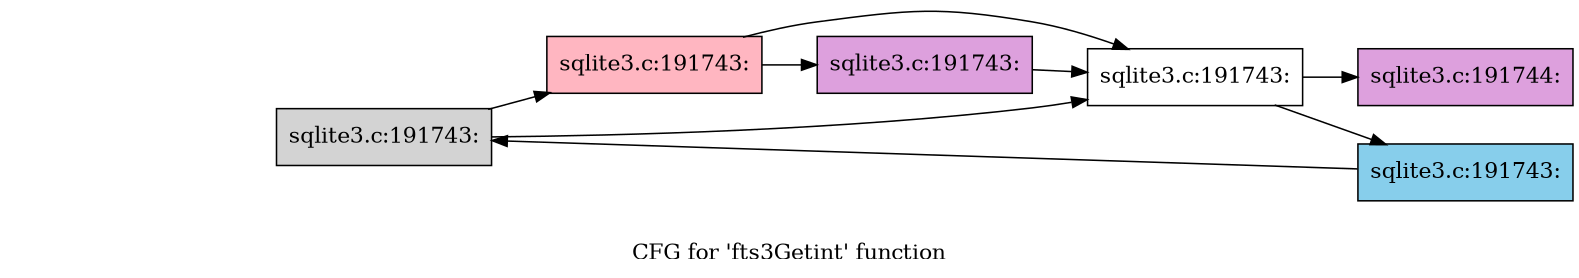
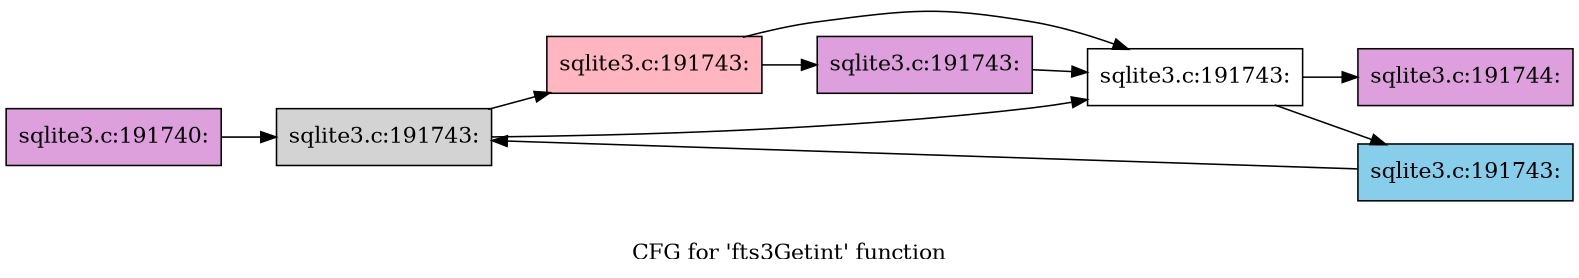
node "sqlite3.c:191740:": added
